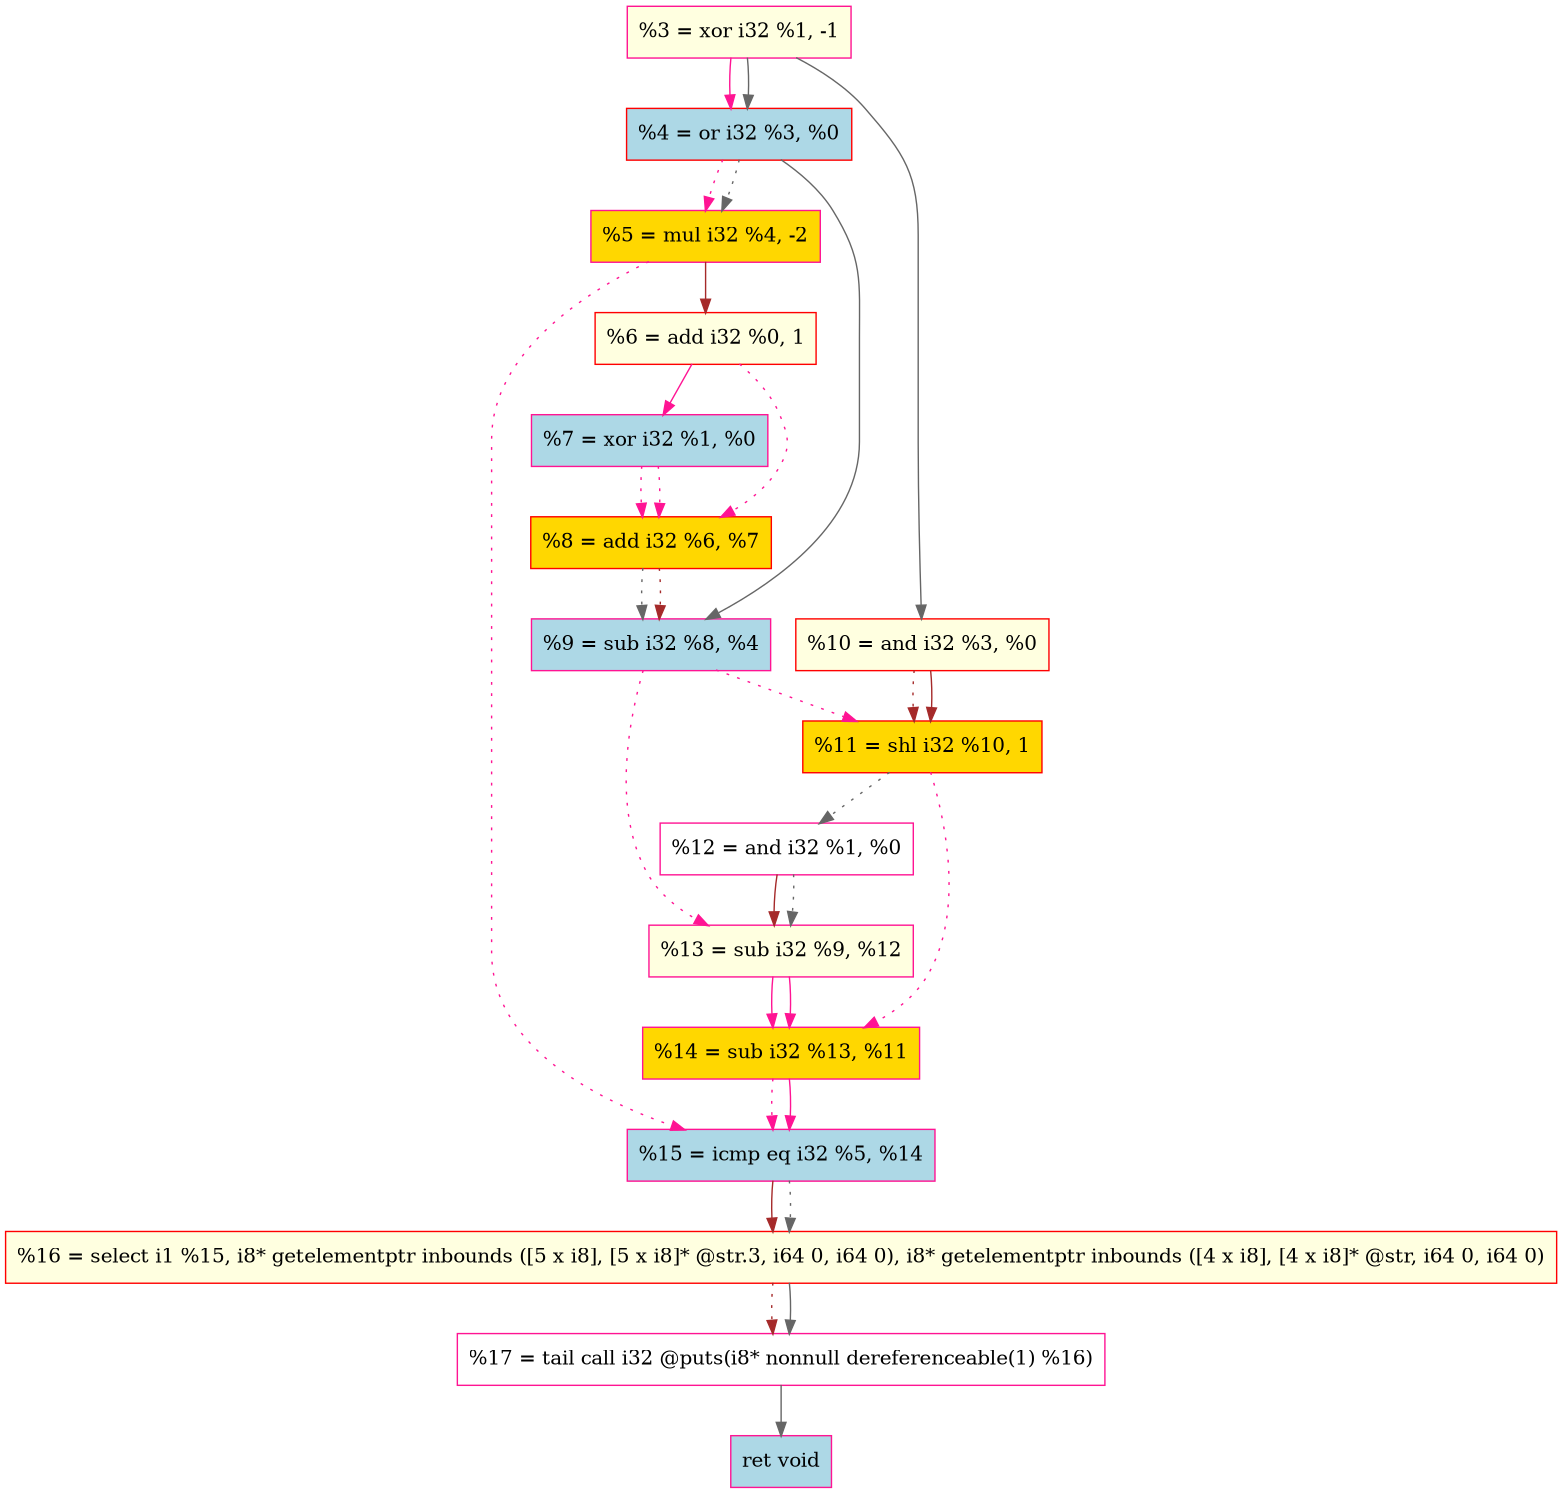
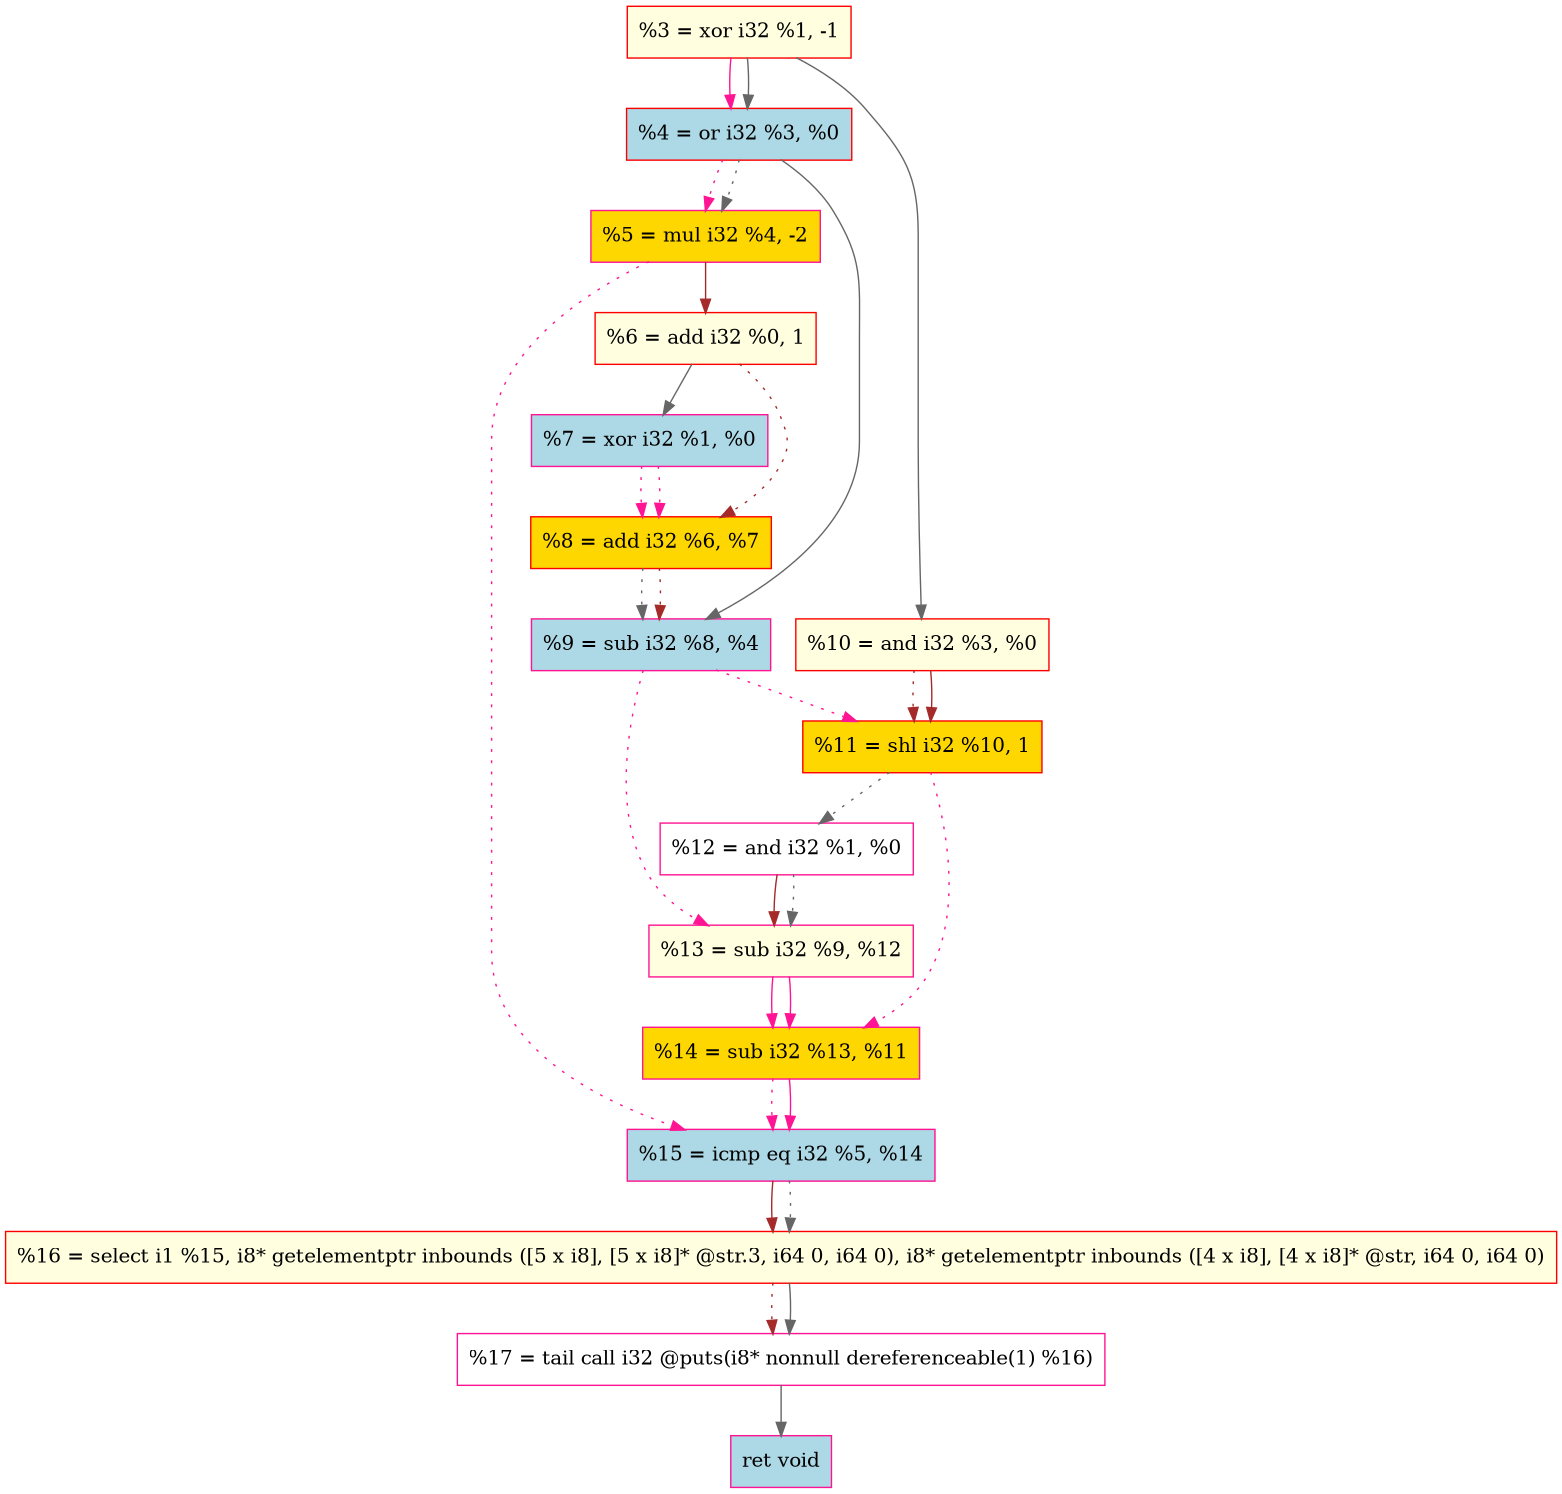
node "%3 = xor i32 %1, -1": color deeppink -> red
edge "%6 = add i32 %0, 1" -> "%7 = xor i32 %1, %0": color deeppink -> gray40
edge "%6 = add i32 %0, 1" -> "%8 = add i32 %6, %7": color deeppink -> brown
